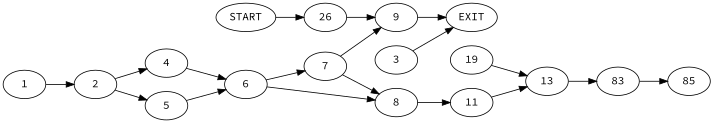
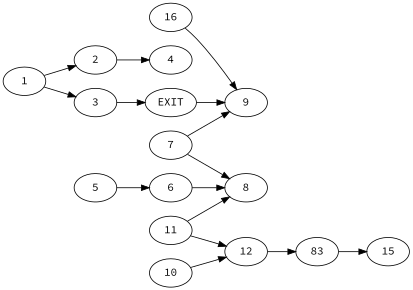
node "START": removed
node "26": label "26" -> "16"
edge "9" -> "EXIT": reversed
node "19": label "19" -> "10"
edge "4" -> "6": removed
edge "6" -> "7": removed
node "13": label "13" -> "12"
node "85": label "85" -> "15"
edge "1" -> "3": added
edge "2" -> "5": removed
edge "8" -> "11": reversed
